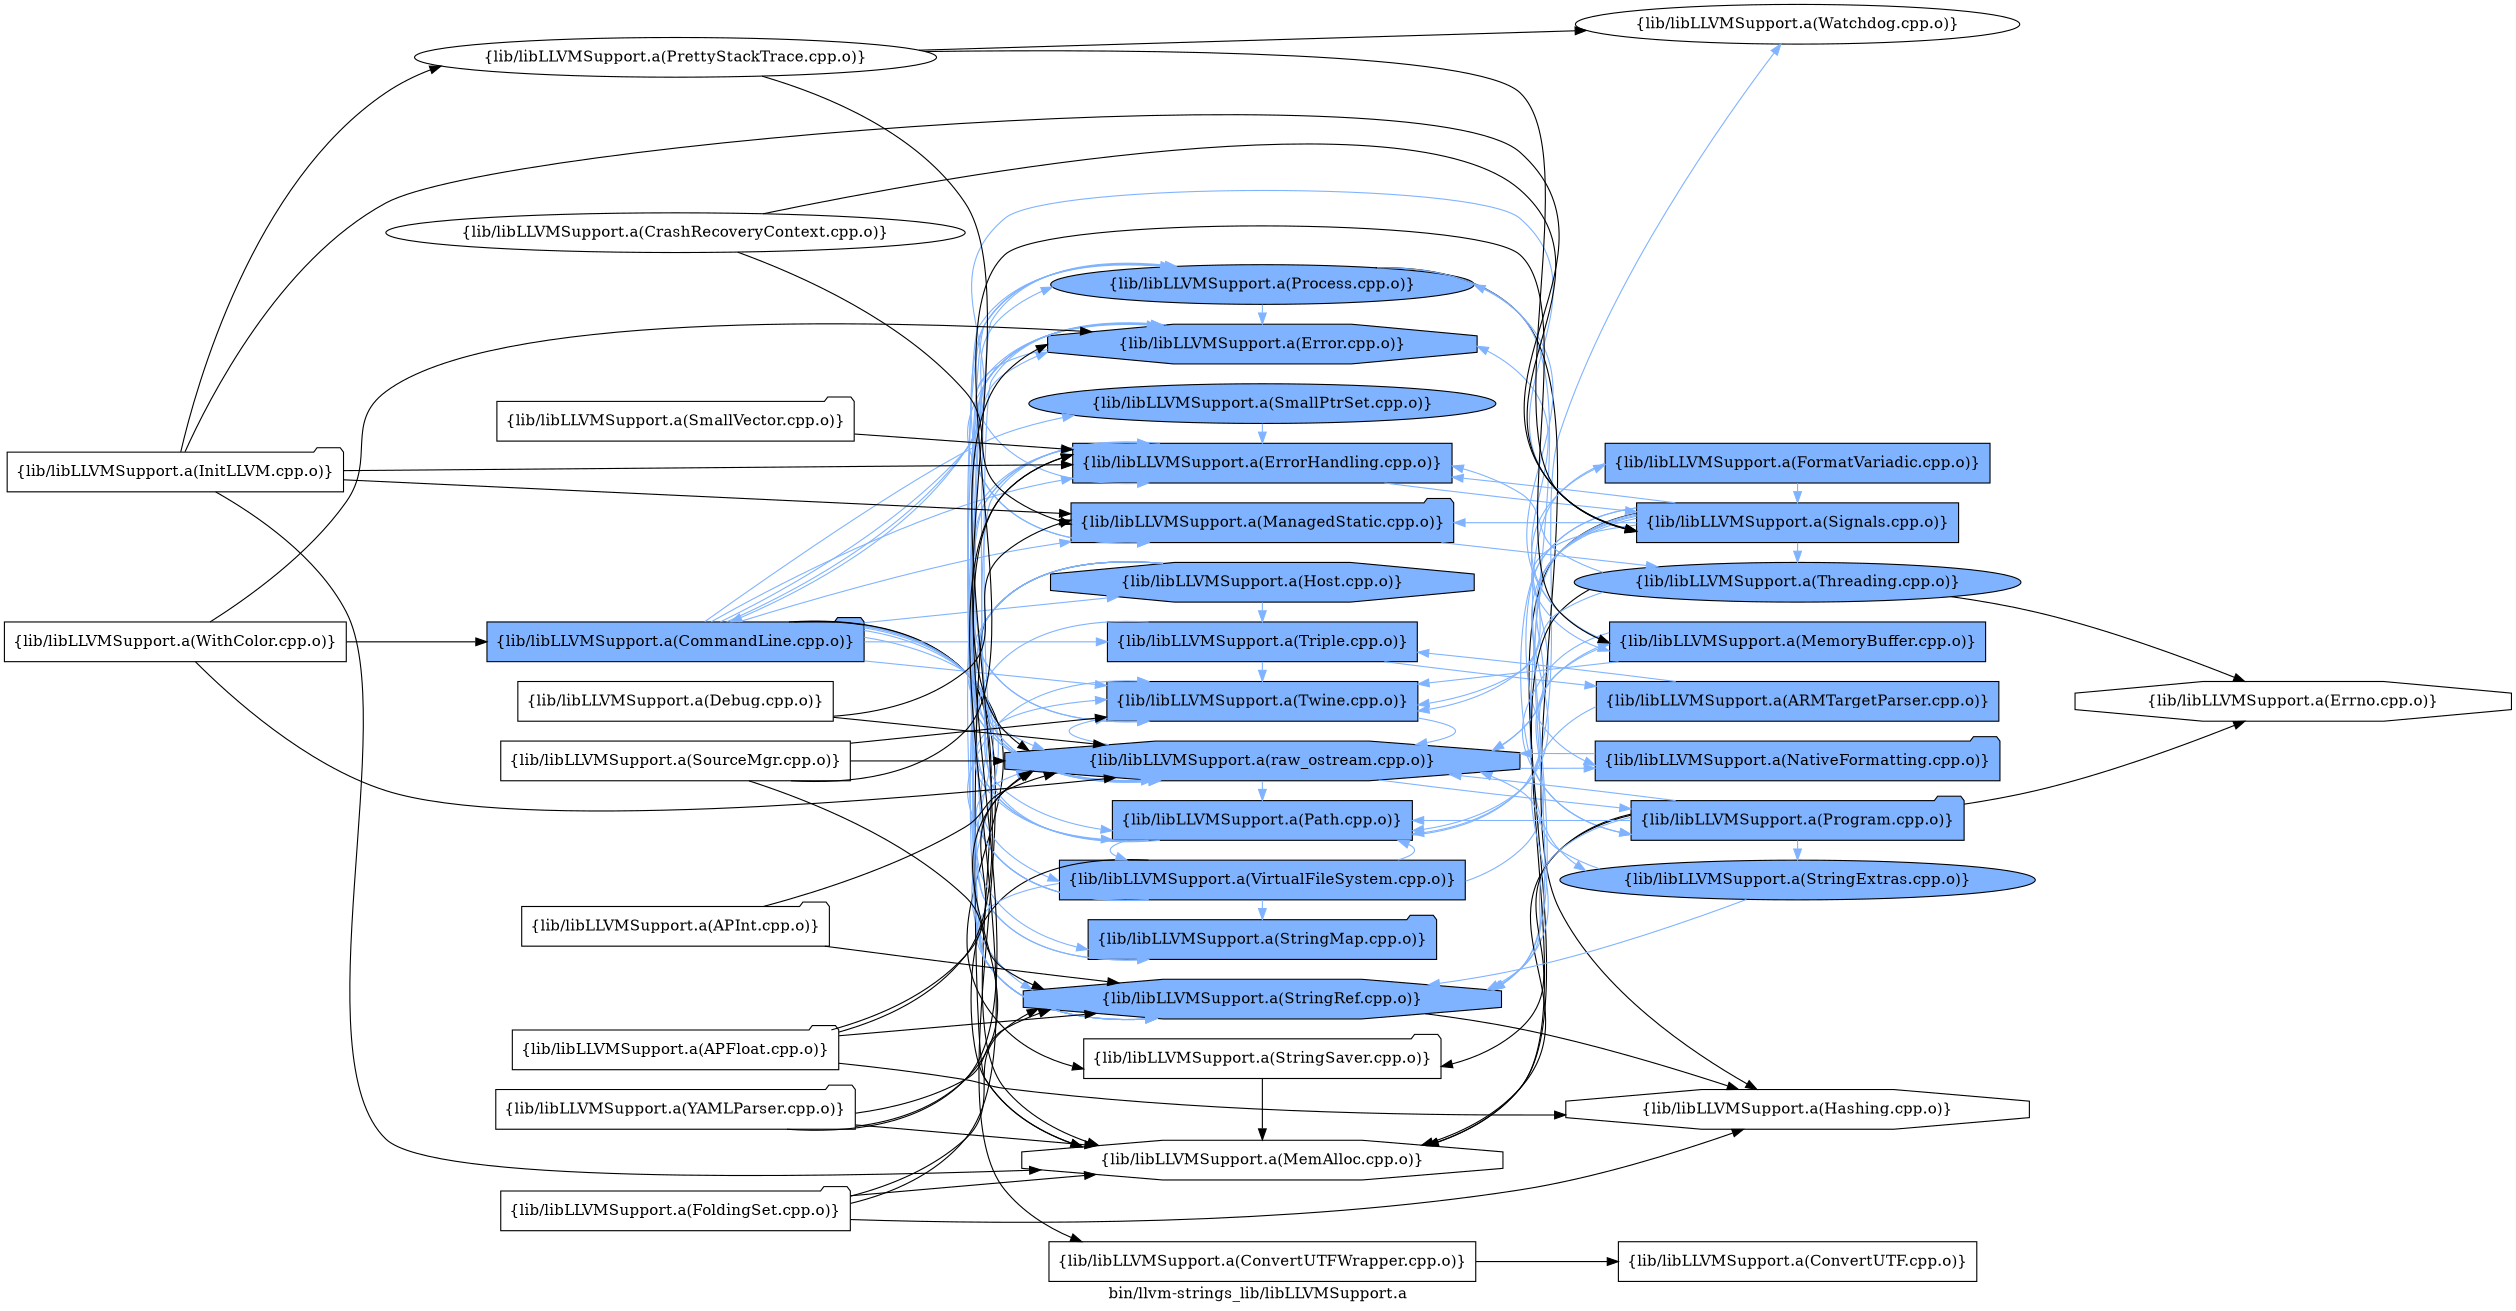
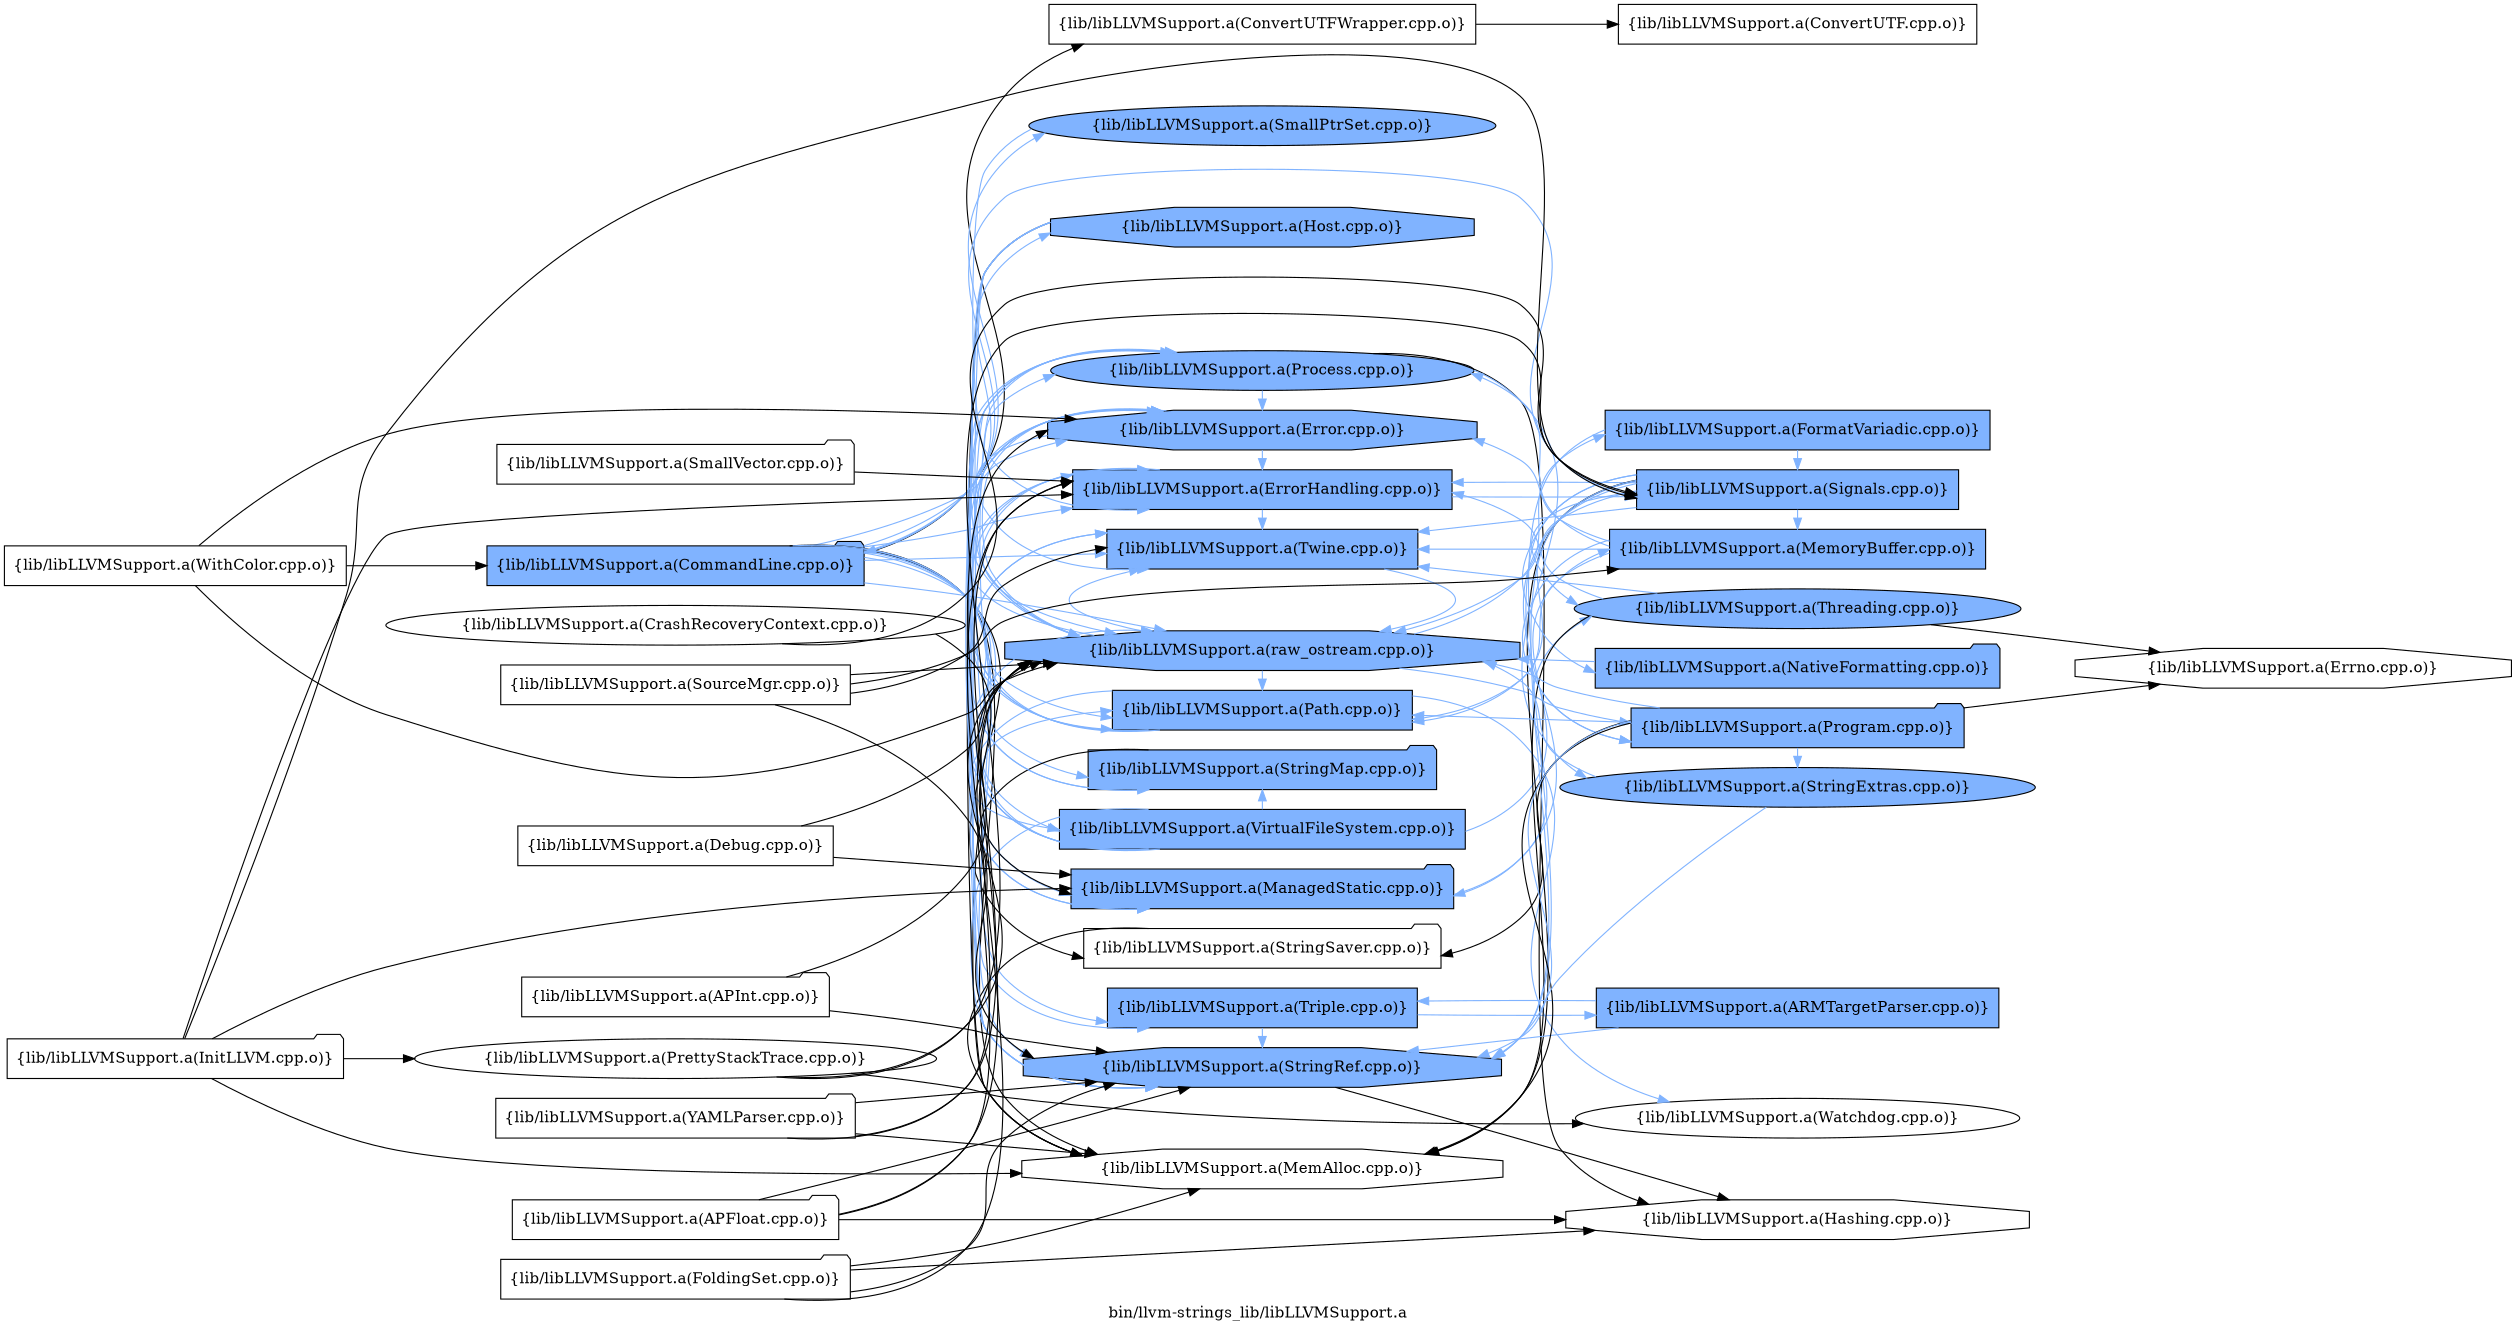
edge "{lib/libLLVMSupport.a(Triple.cpp.o)}" -> "{lib/libLLVMSupport.a(Twine.cpp.o)}": removed
edge "{lib/libLLVMSupport.a(raw_ostream.cpp.o)}" -> "{lib/libLLVMSupport.a(NativeFormatting.cpp.o)}": removed
edge "{lib/libLLVMSupport.a(VirtualFileSystem.cpp.o)}" -> "{lib/libLLVMSupport.a(MemAlloc.cpp.o)}": now "{lib/libLLVMSupport.a(StringMap.cpp.o)}" -> "{lib/libLLVMSupport.a(MemAlloc.cpp.o)}"
